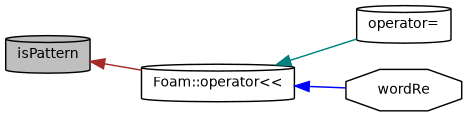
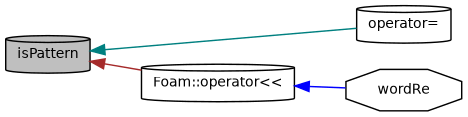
edge "operator=" -> "Foam::operator<<": now "operator=" -> "isPattern"
